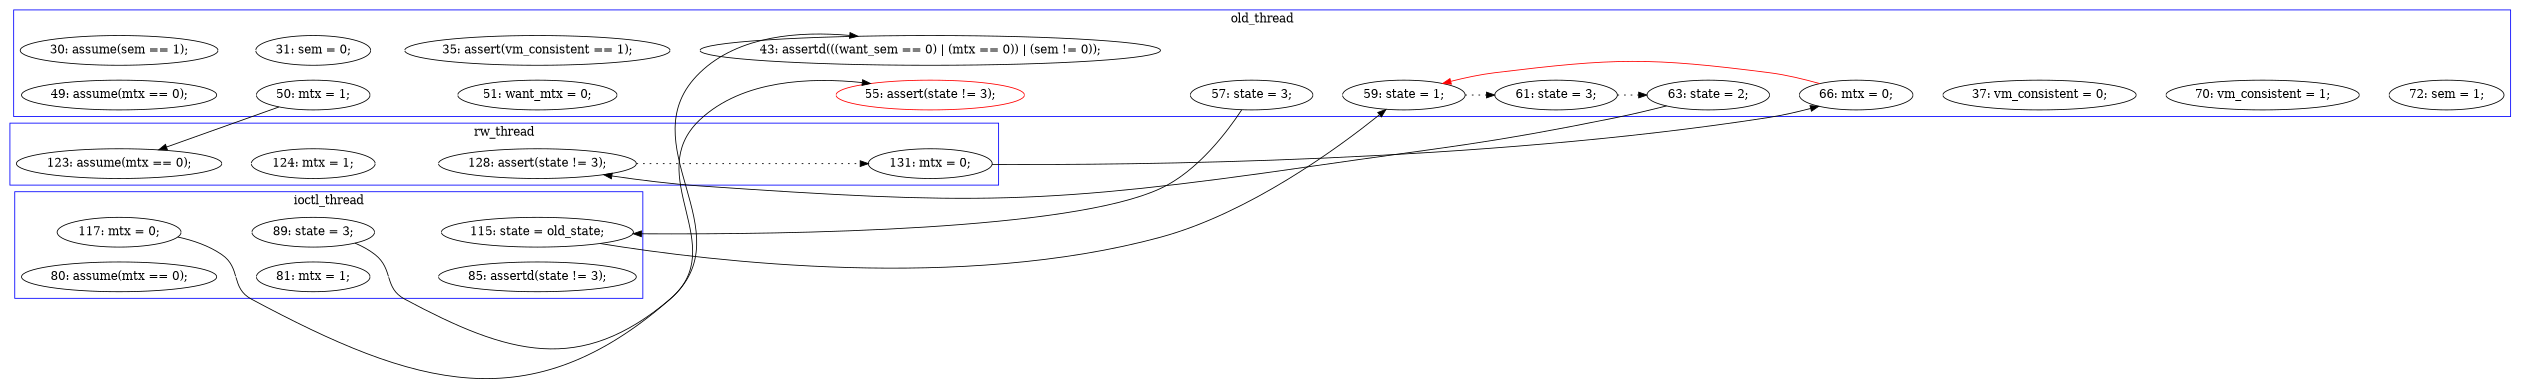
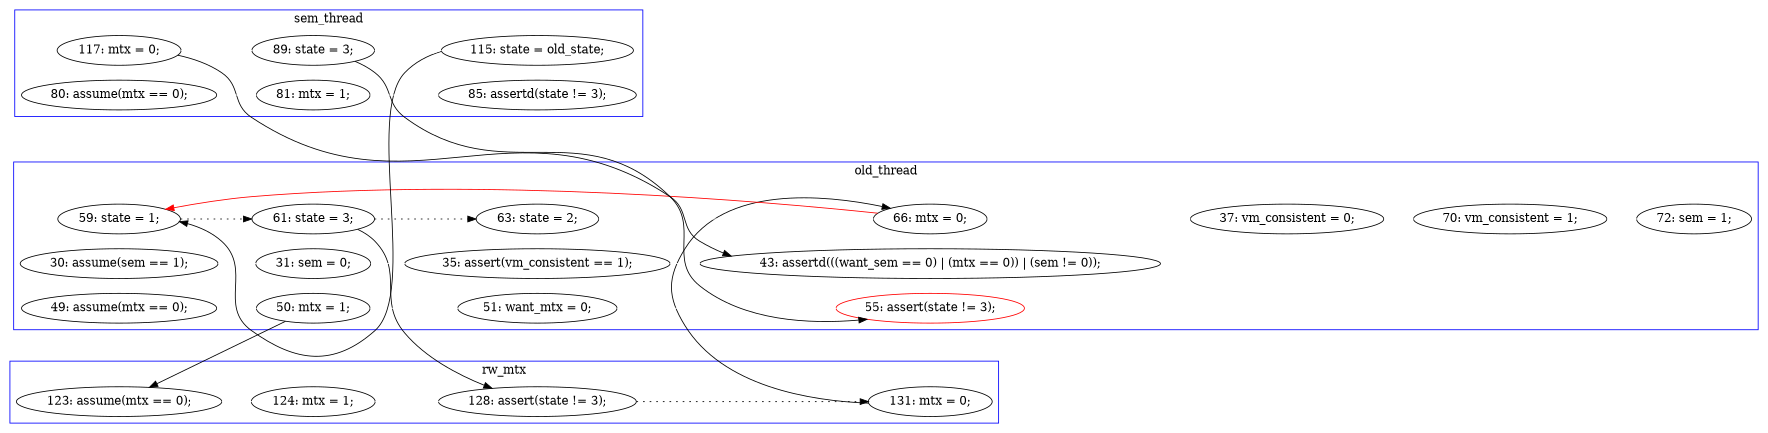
node "57: state = 3;": removed
cluster "rw_thread": label "rw_thread" -> "rw_mtx"
edge "63: state = 2;" -> "128: assert(state != 3);": now "61: state = 3;" -> "128: assert(state != 3);"
cluster "ioctl_thread": label "ioctl_thread" -> "sem_thread"
